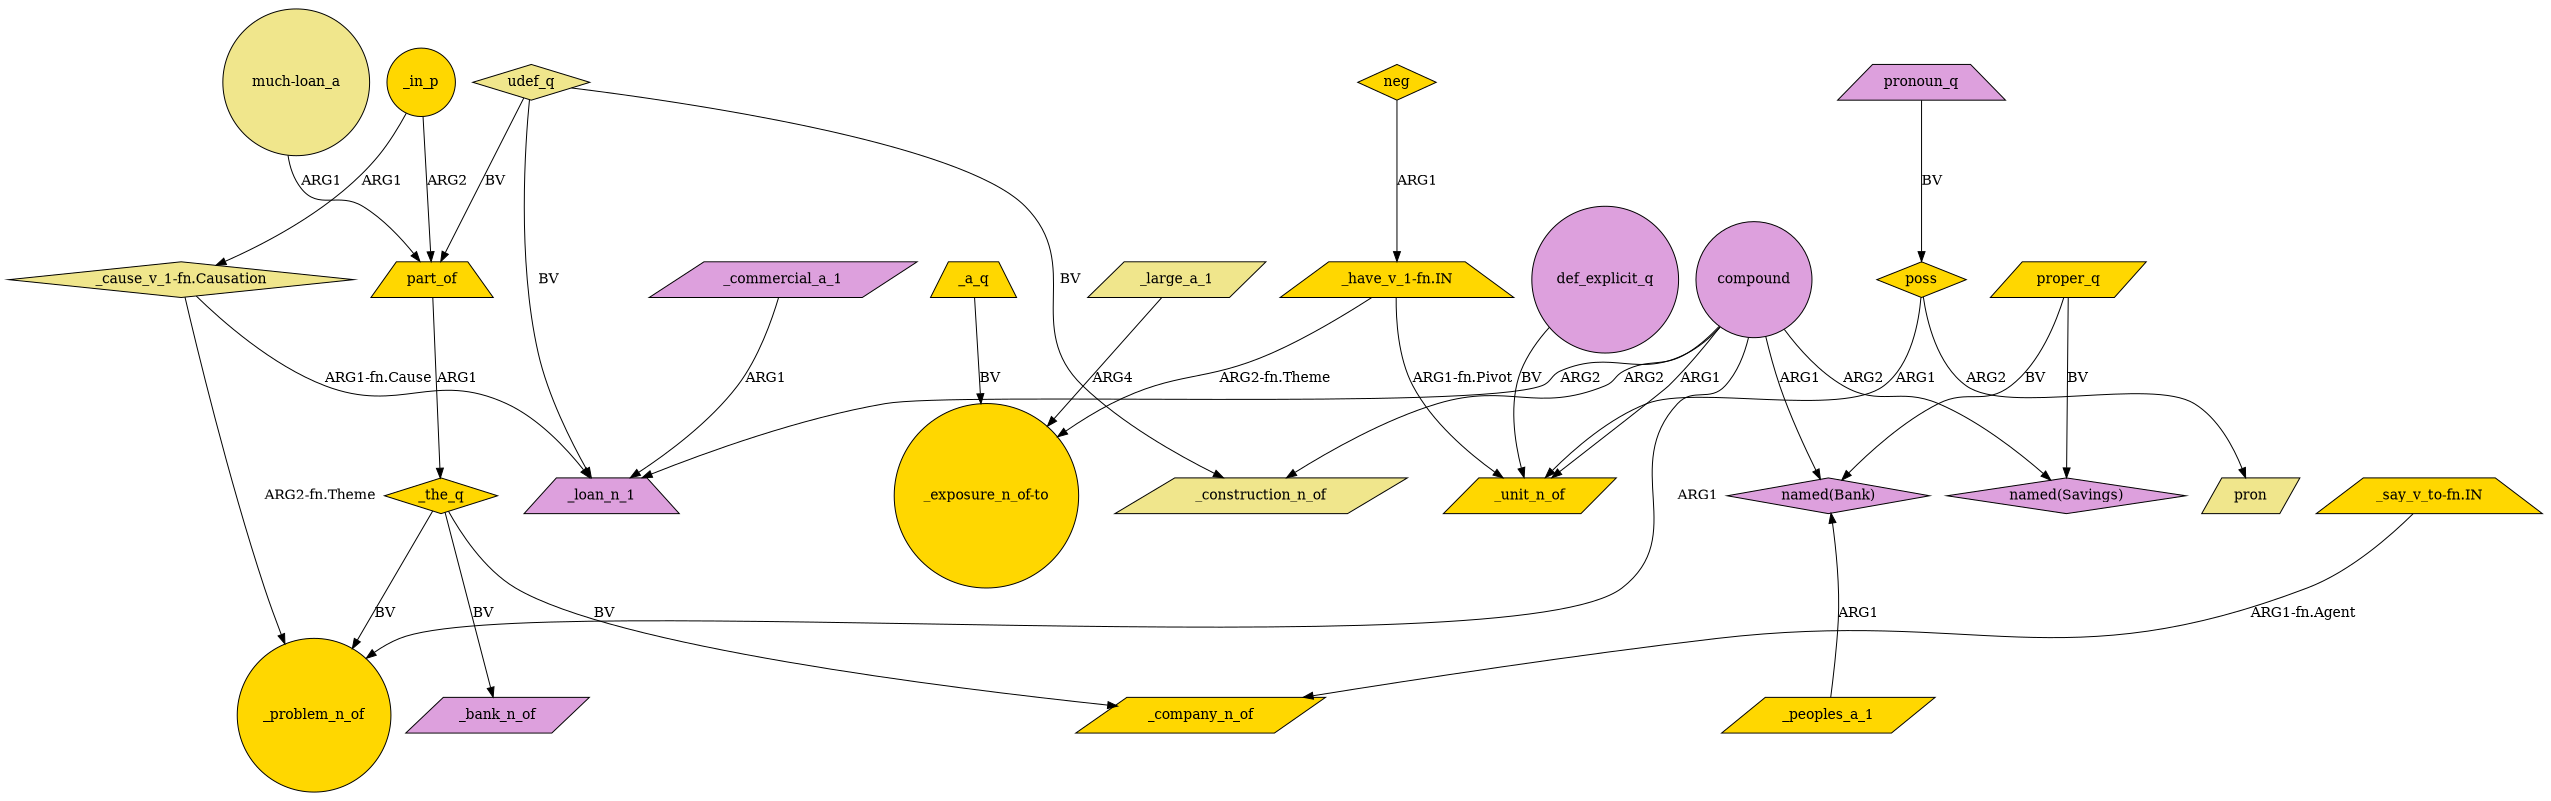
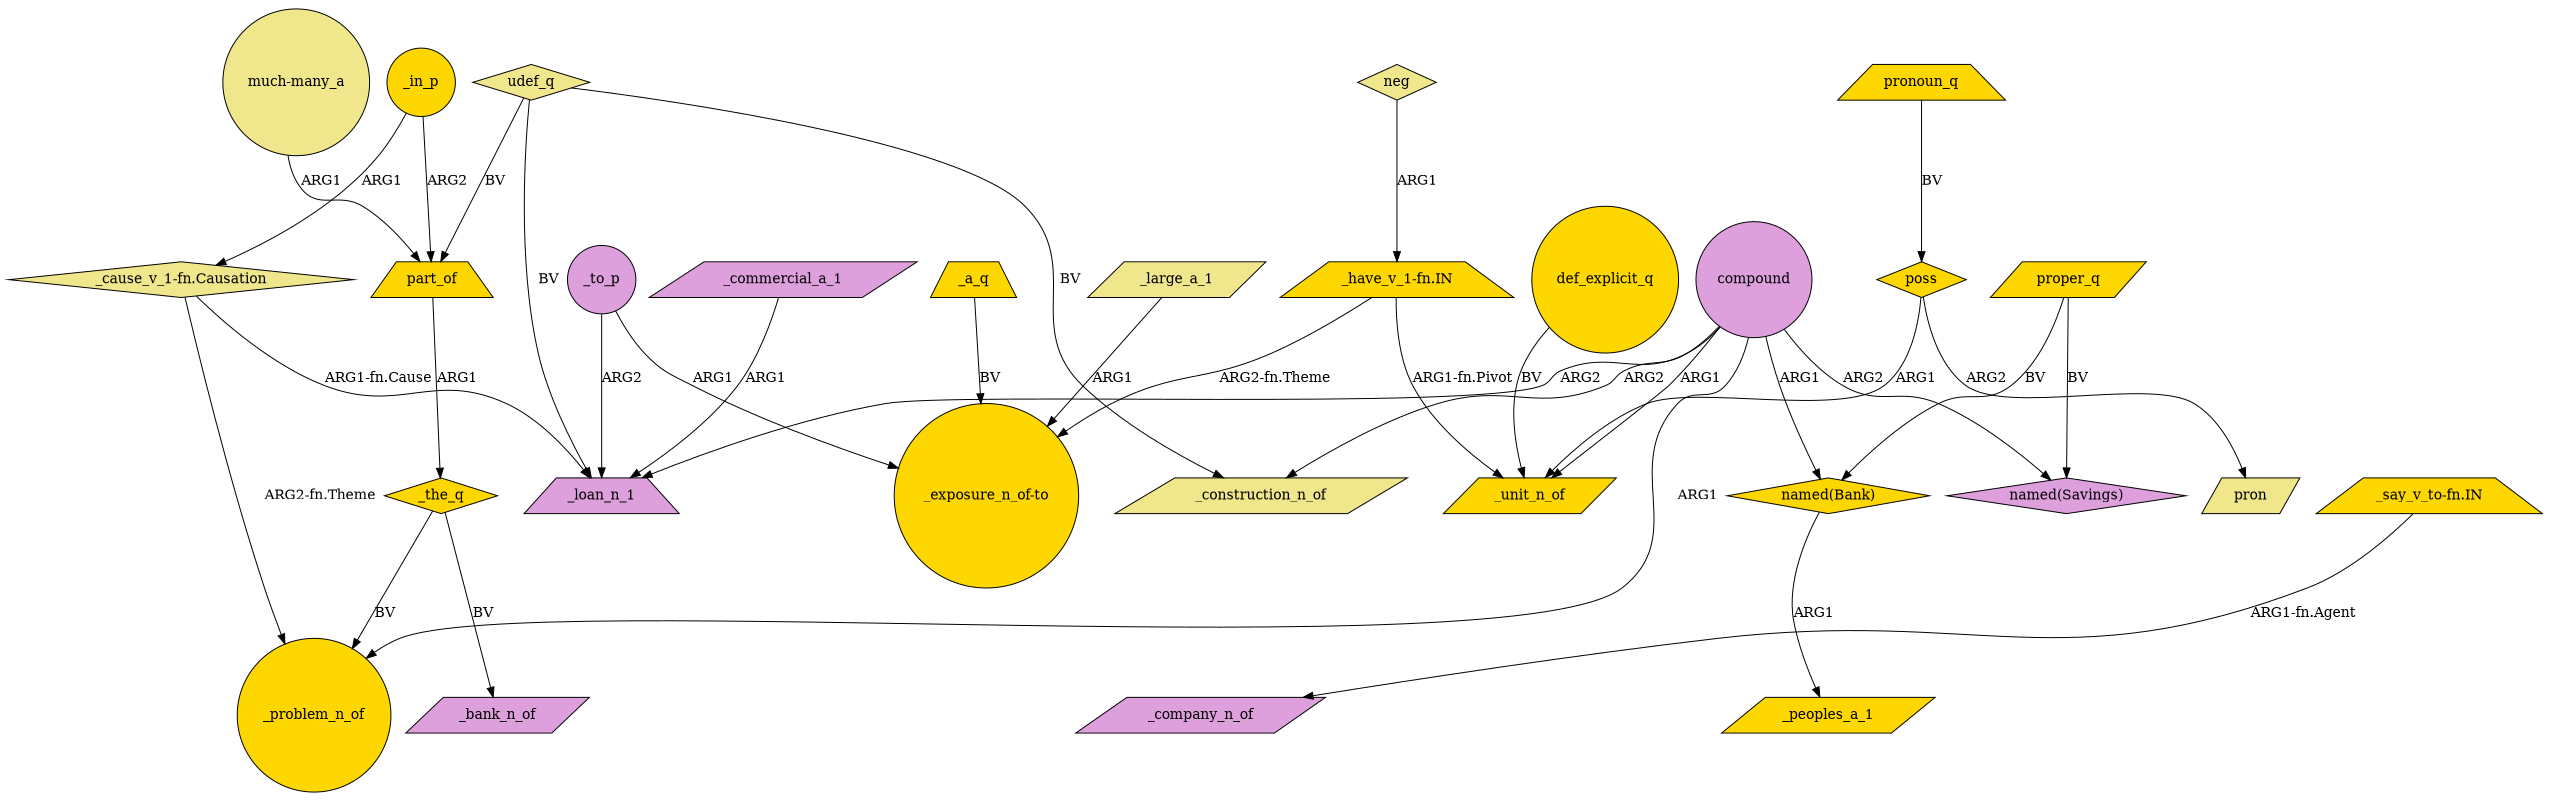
node "much-loan_a": label "much-loan_a" -> "much-many_a"
node "neg": fillcolor gold -> khaki
node "pronoun_q": fillcolor plum -> gold
node "_to_p": added
node "def_explicit_q": fillcolor plum -> gold
edge "_large_a_1" -> "_exposure_n_of-to": label "ARG4" -> "ARG1"
node "named(Bank)": fillcolor plum -> gold
edge "_peoples_a_1" -> "named(Bank)": reversed
edge "_the_q" -> "_company_n_of": removed, label "BV"
node "_company_n_of": fillcolor gold -> plum
